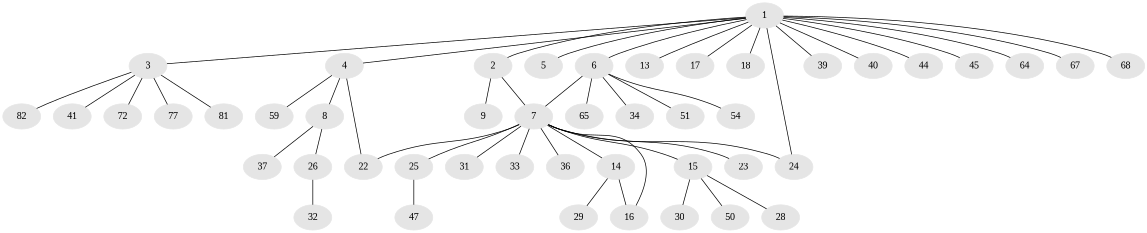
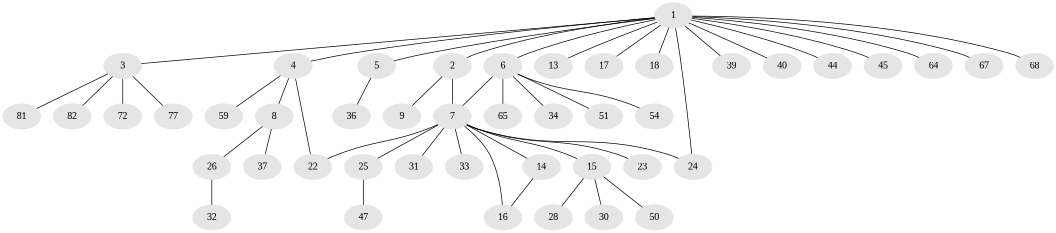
node "41": removed
edge "7" -- "36": now "5" -- "36"
node "29": removed
